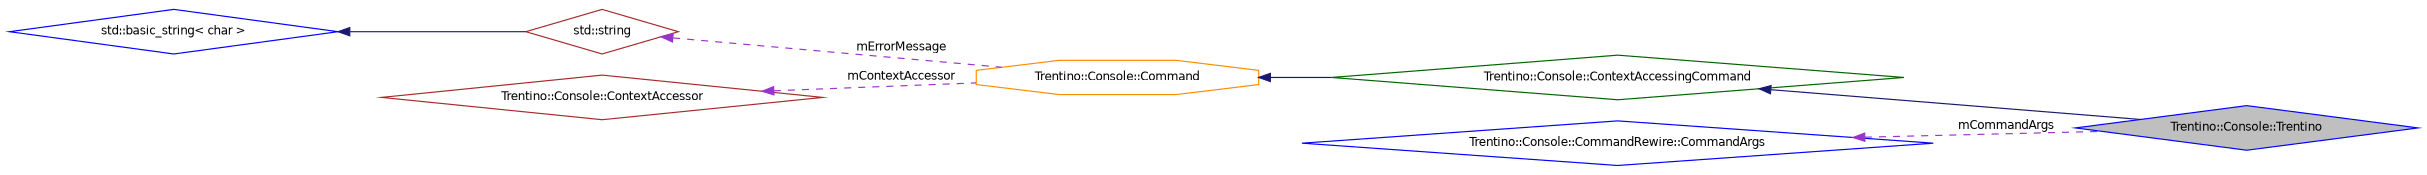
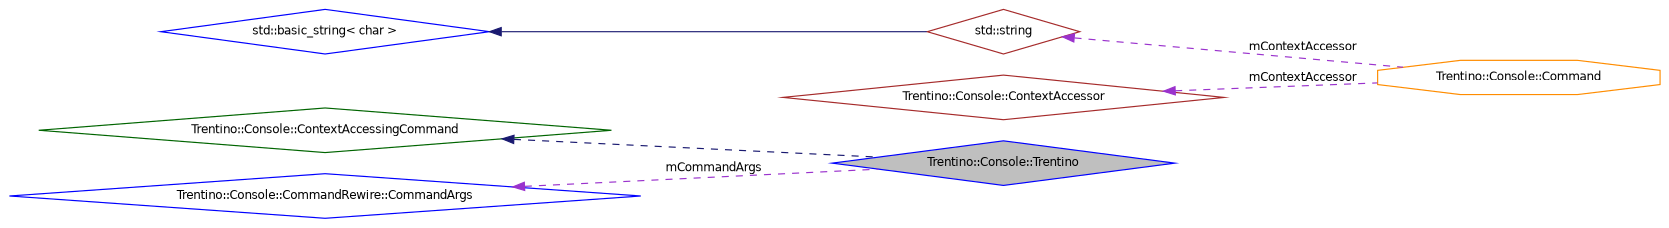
edge "Trentino::Console::Command" -> "std::string": label " mErrorMessage" -> " mContextAccessor"
edge "Trentino::Console::ContextAccessingCommand" -> "Trentino::Console::Command": removed
edge "Trentino::Console::Trentino" -> "Trentino::Console::ContextAccessingCommand": style solid -> dashed
